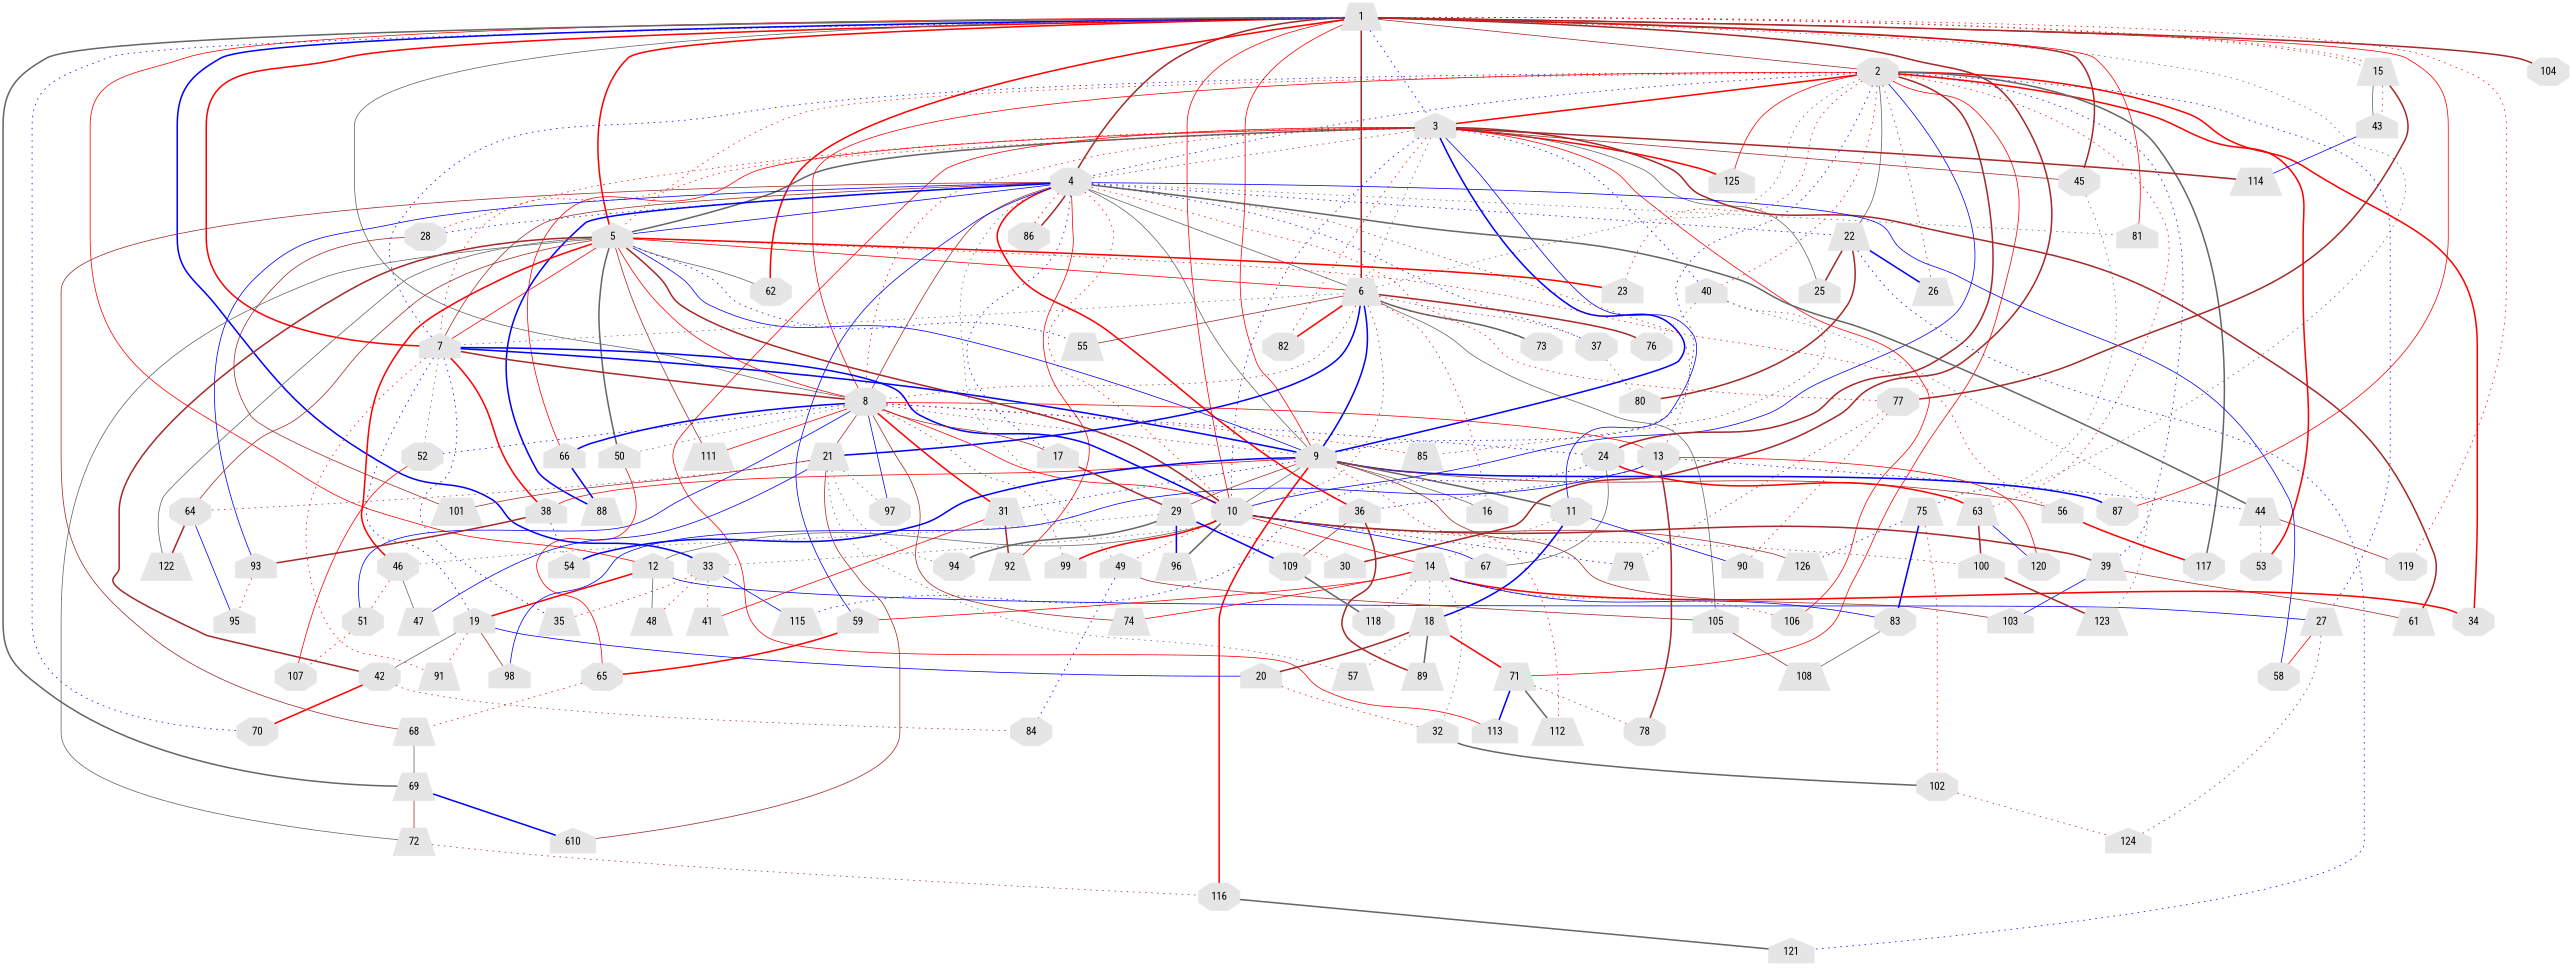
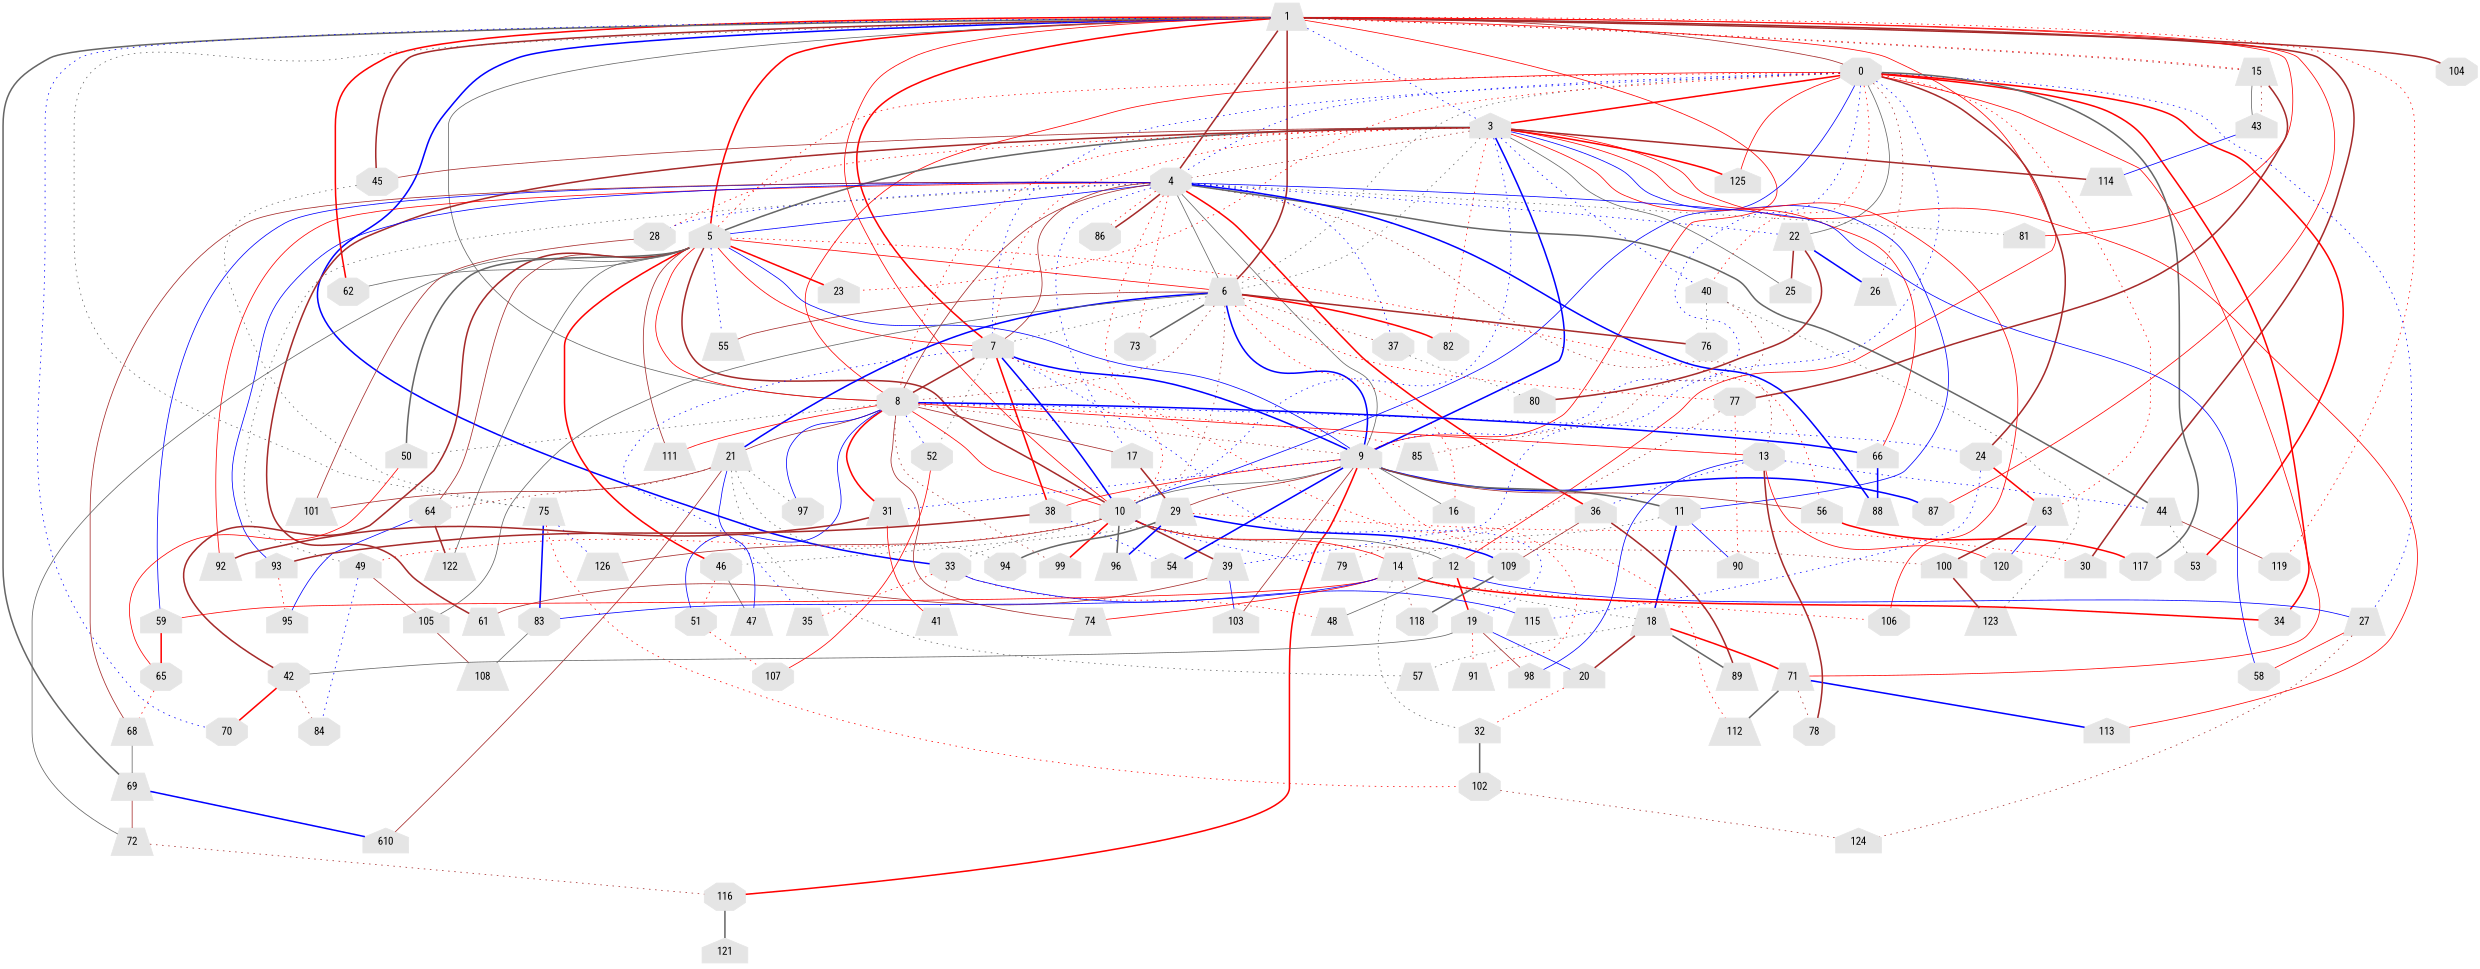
node "2": label "2" -> "0"
node "67": removed
edge "22" -- "121": removed
